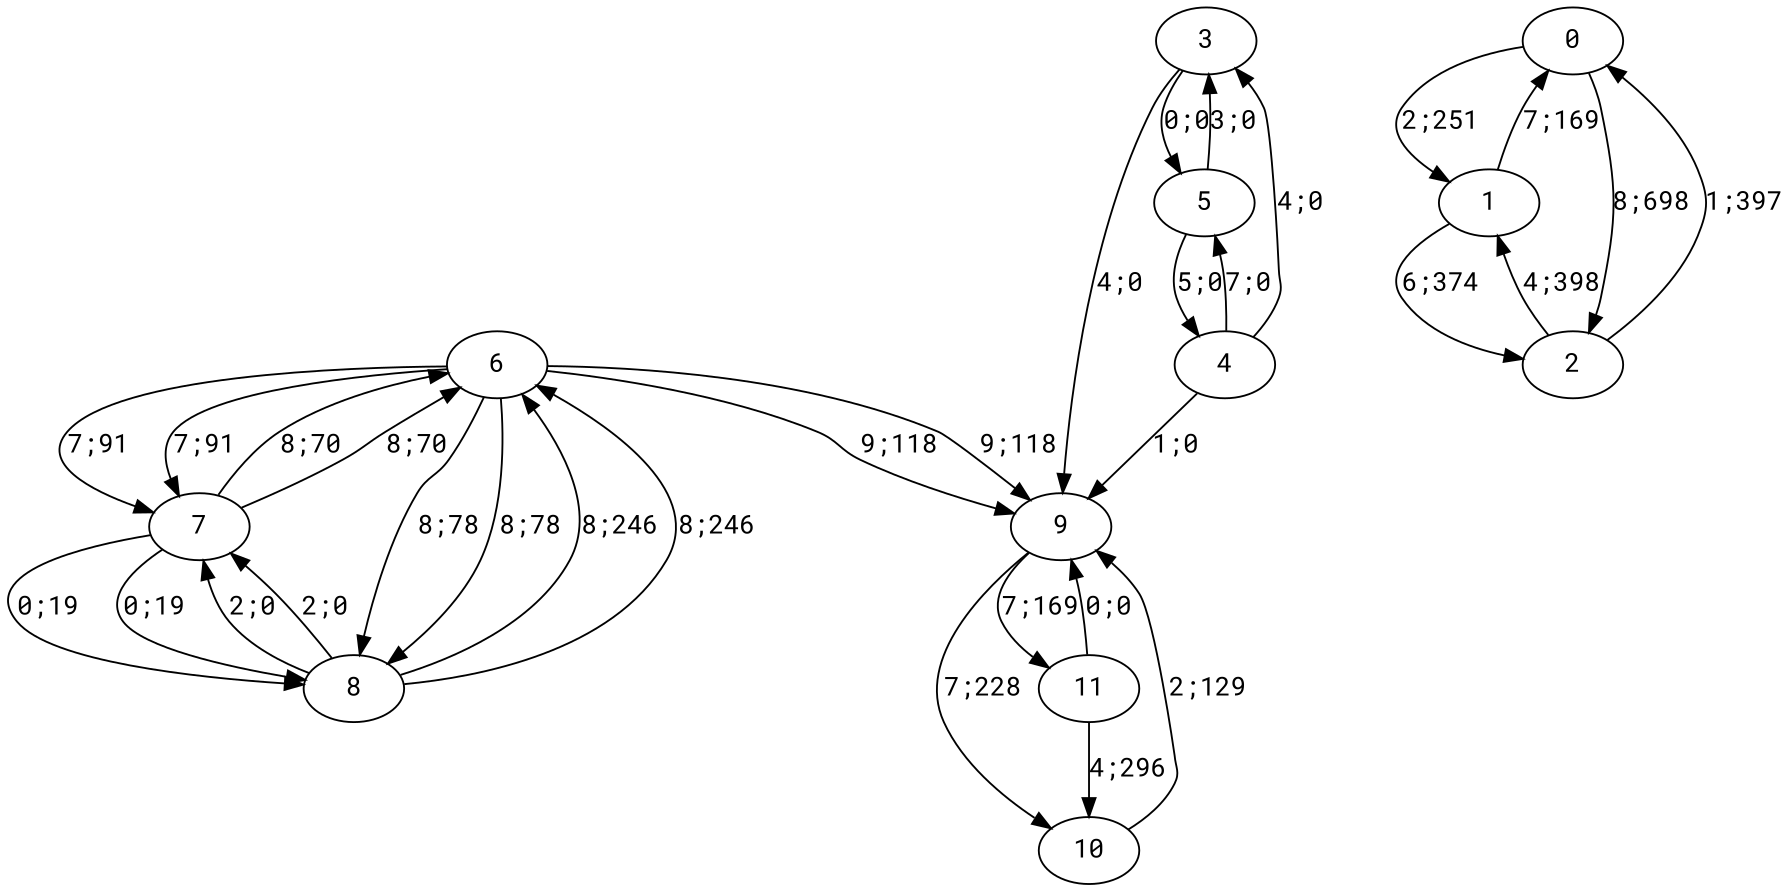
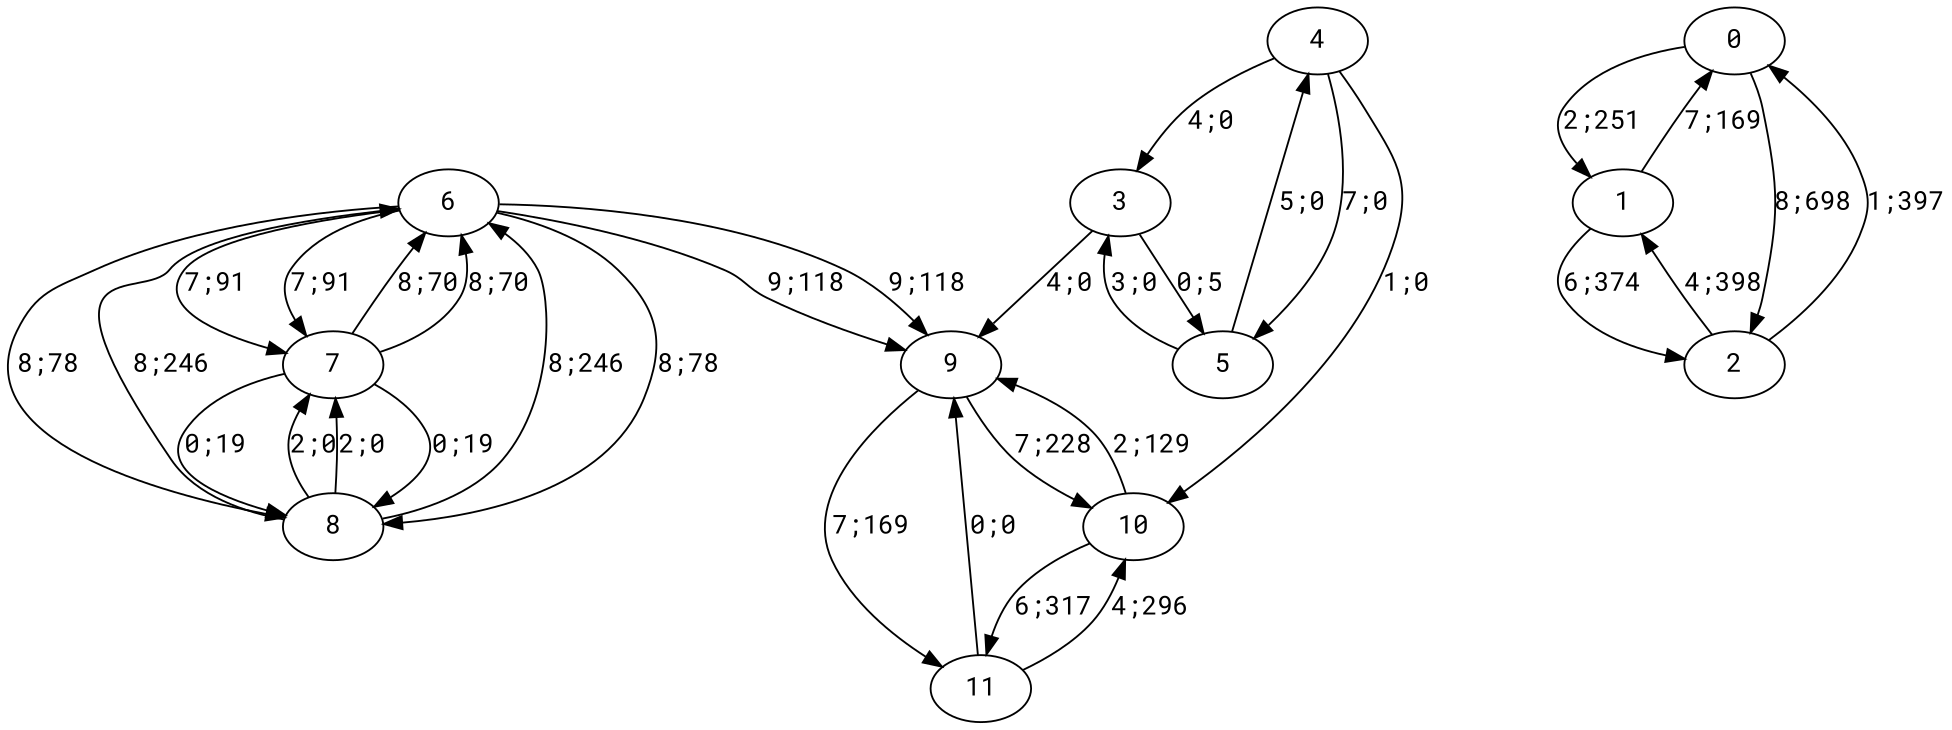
edge "3" -> "5": label "0;0" -> "0;5"
edge "4" -> "9": now "4" -> "10"
edge "10" -> "11": added, label "6;317"
